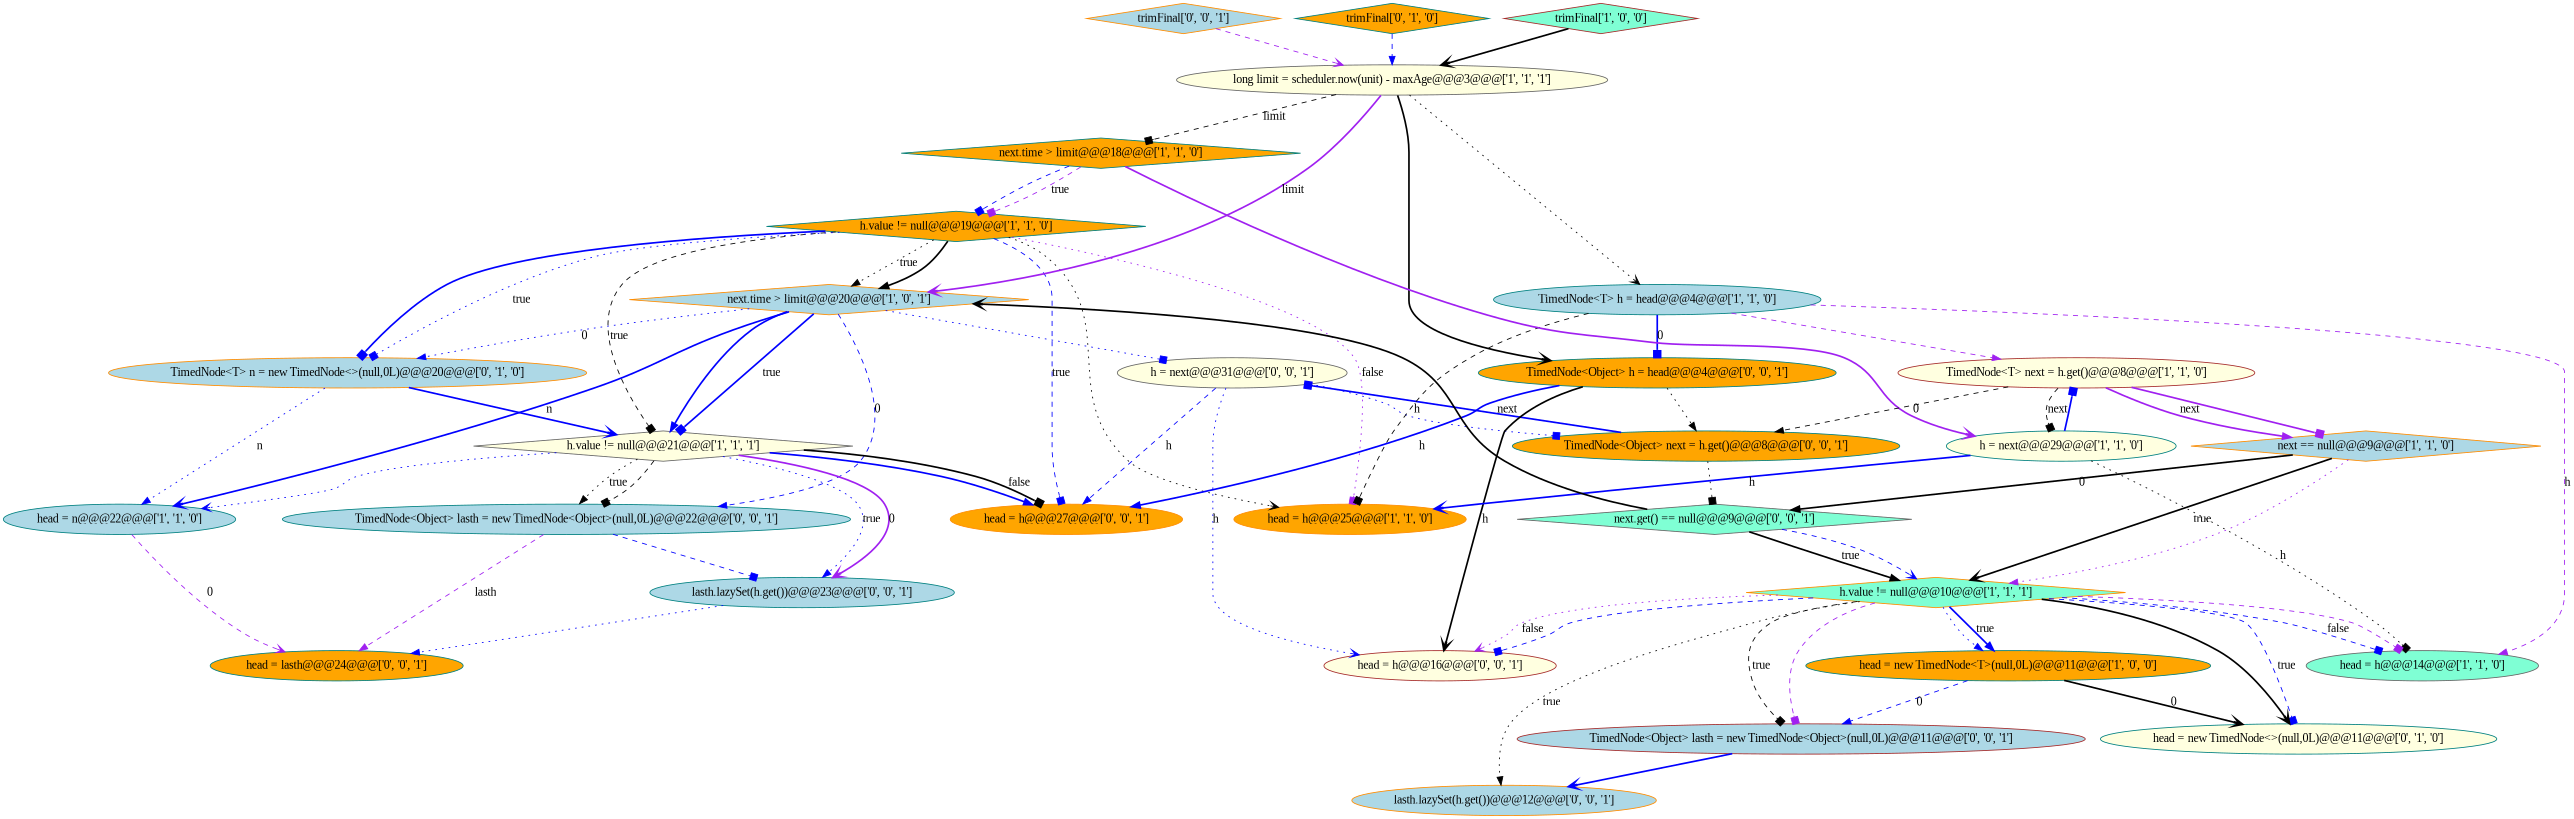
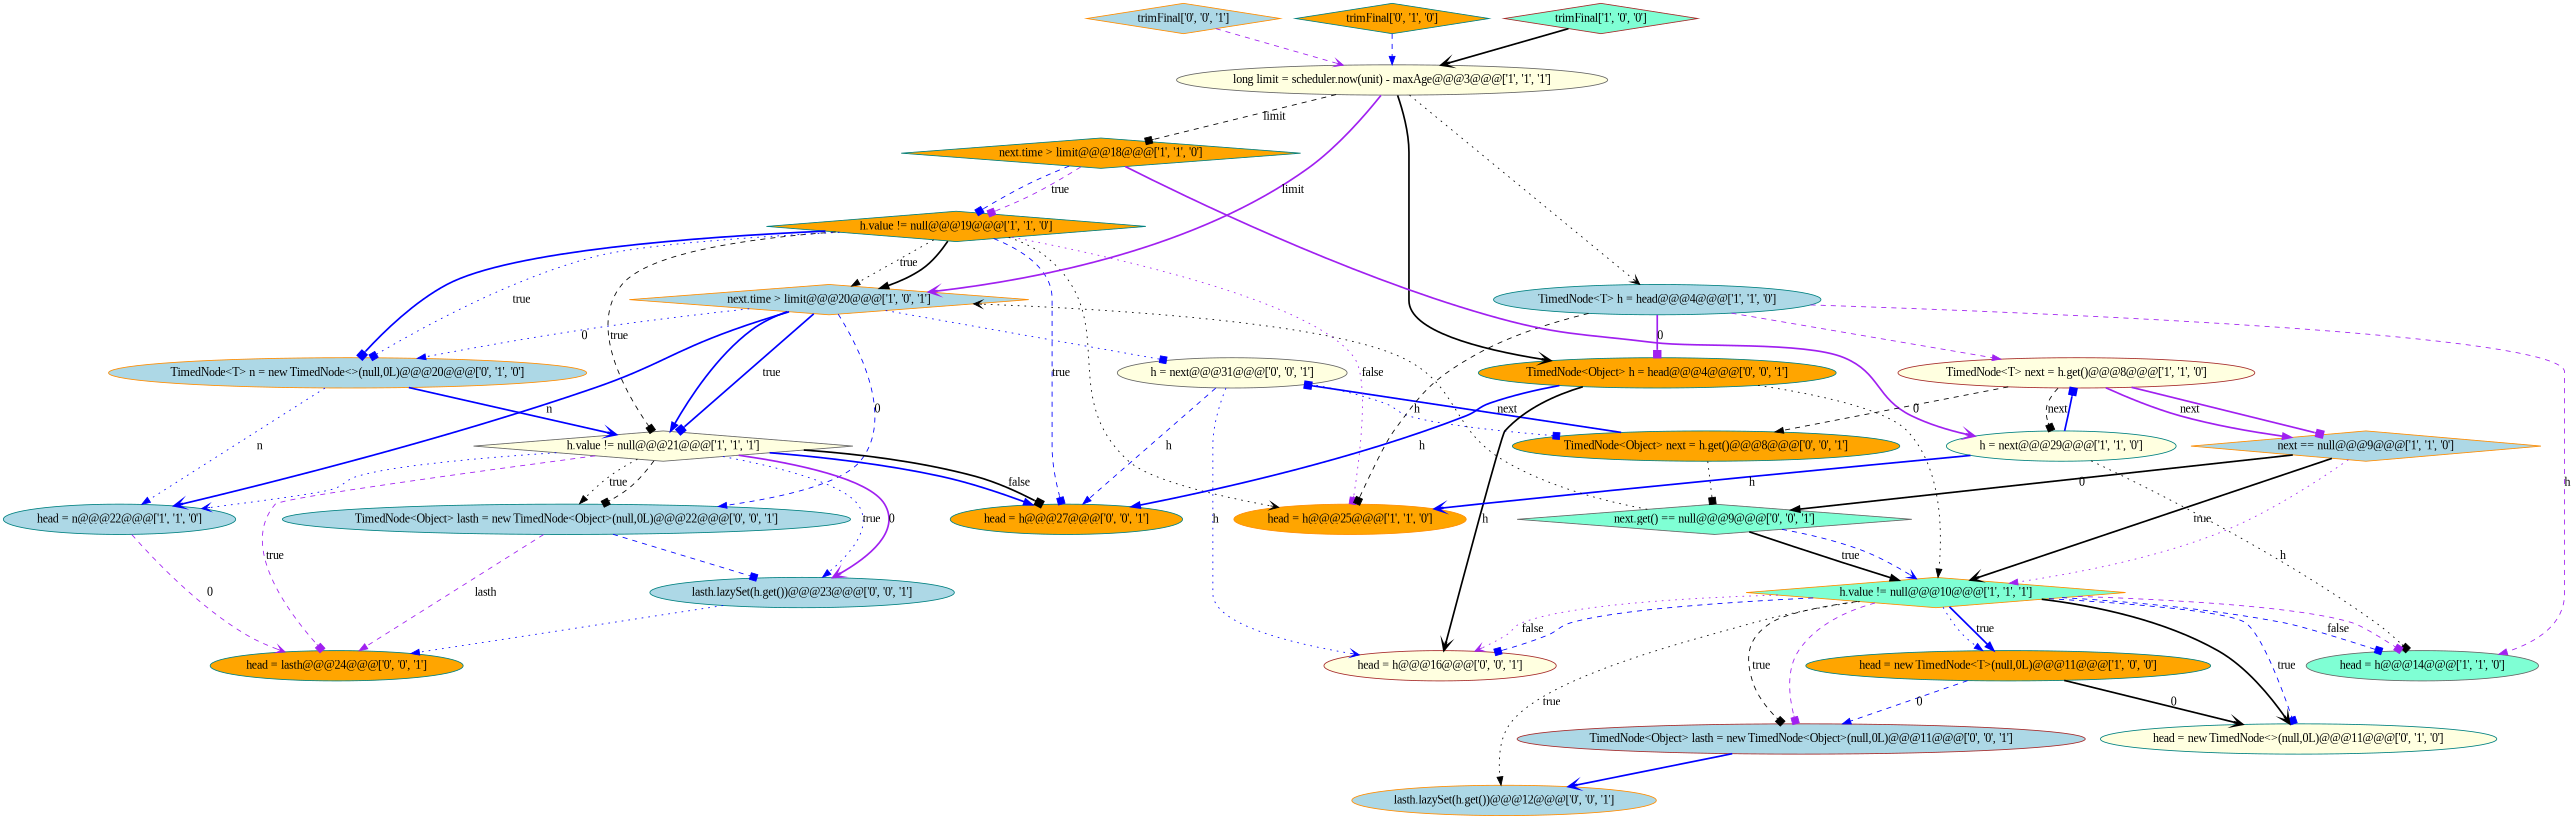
edge "TimedNode<T> h = head@@@4@@@['1', '1', '0']" -> "TimedNode<Object> h = head@@@4@@@['0', '0', '1']": color blue -> purple
edge "next.get() == null@@@9@@@['0', '0', '1']" -> "next.time > limit@@@20@@@['1', '0', '1']": style bold -> dotted
edge "TimedNode<Object> h = head@@@4@@@['0', '0', '1']" -> "TimedNode<Object> next = h.get()@@@8@@@['0', '0', '1']": now "TimedNode<Object> h = head@@@4@@@['0', '0', '1']" -> "h.value != null@@@10@@@['1', '1', '1']"
edge "h.value != null@@@21@@@['1', '1', '1']" -> "head = lasth@@@24@@@['0', '0', '1']": added, label "true"
node "head = h@@@27@@@['0', '0', '1']": color darkorange -> teal
